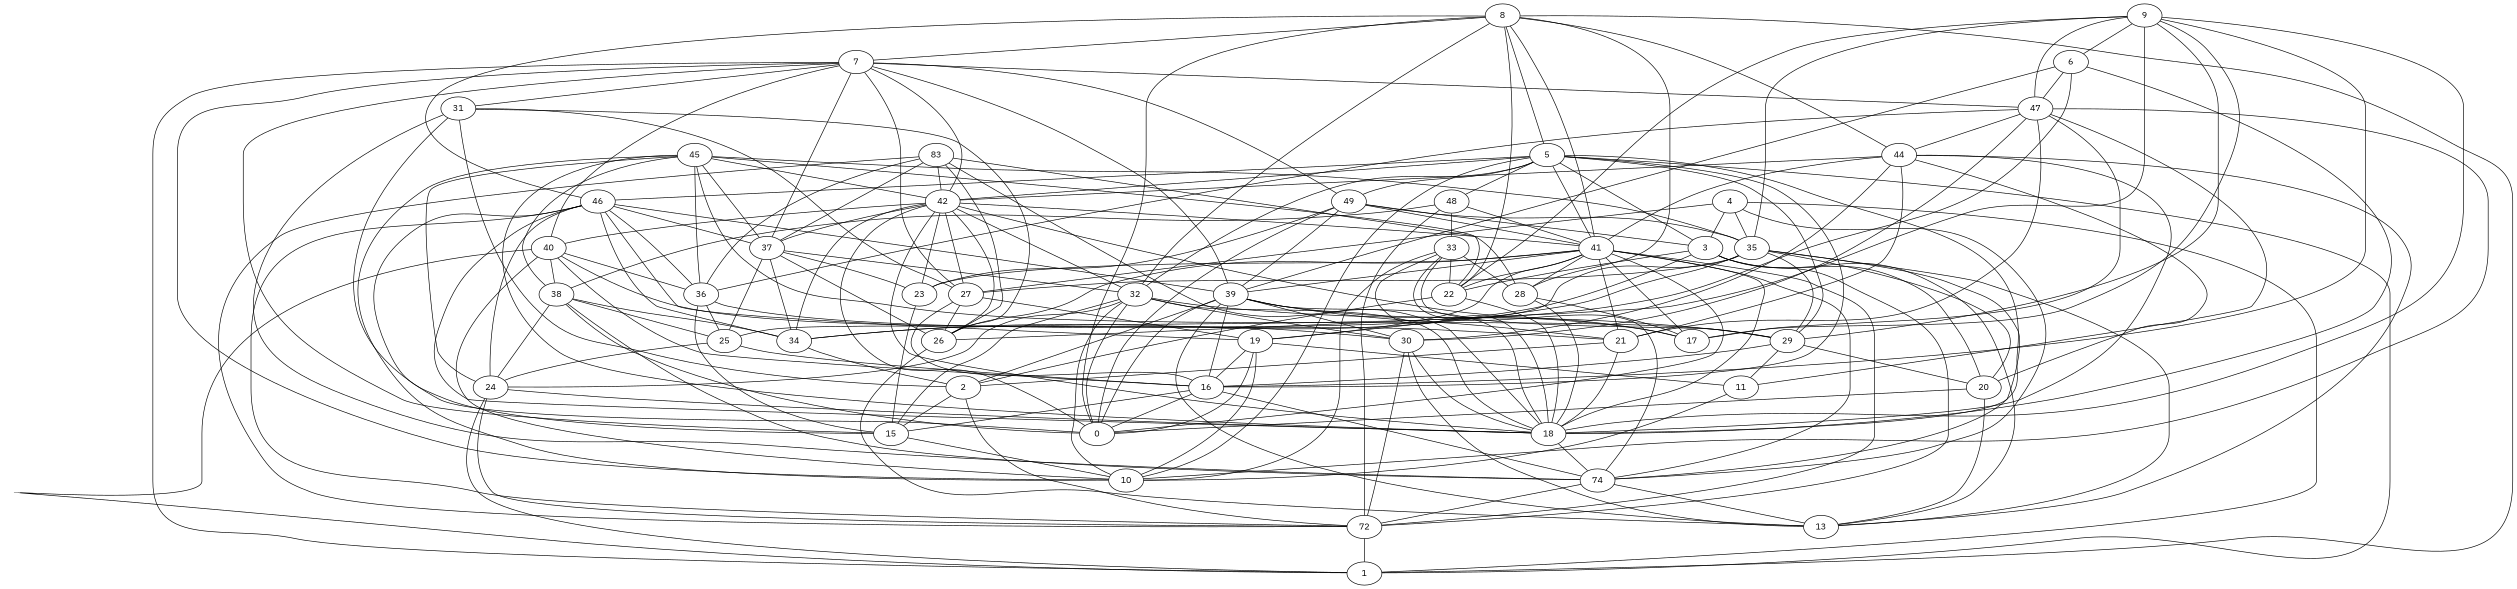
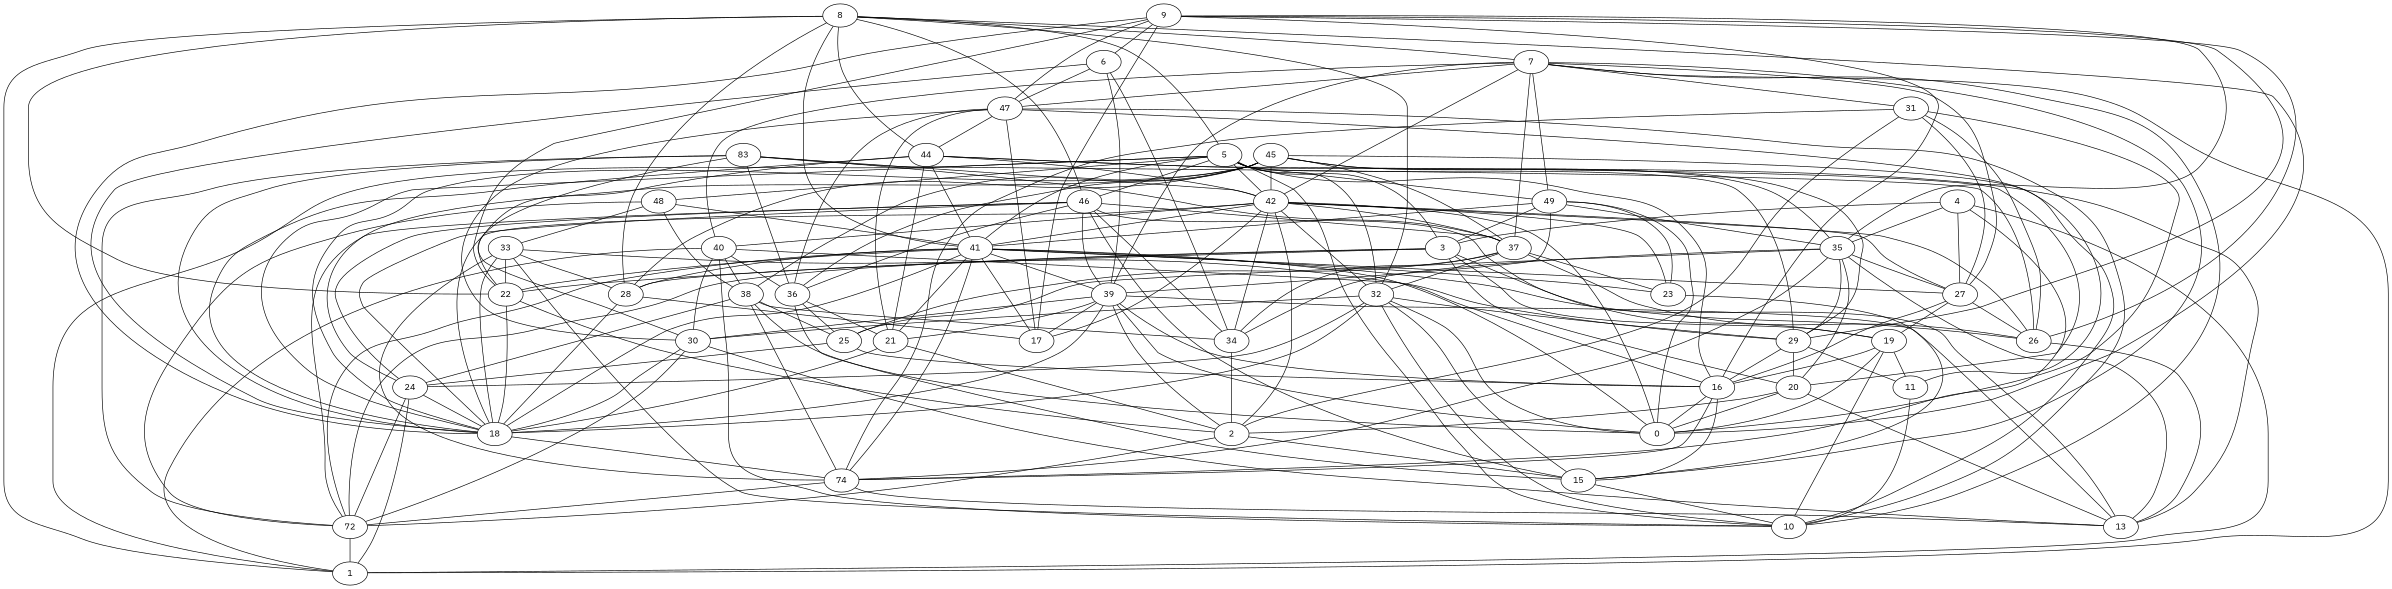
edge "3" -- "28": added
edge "41" -- "19": now "41" -- "27"
edge "42" -- "2": added
edge "20" -- "2": added
